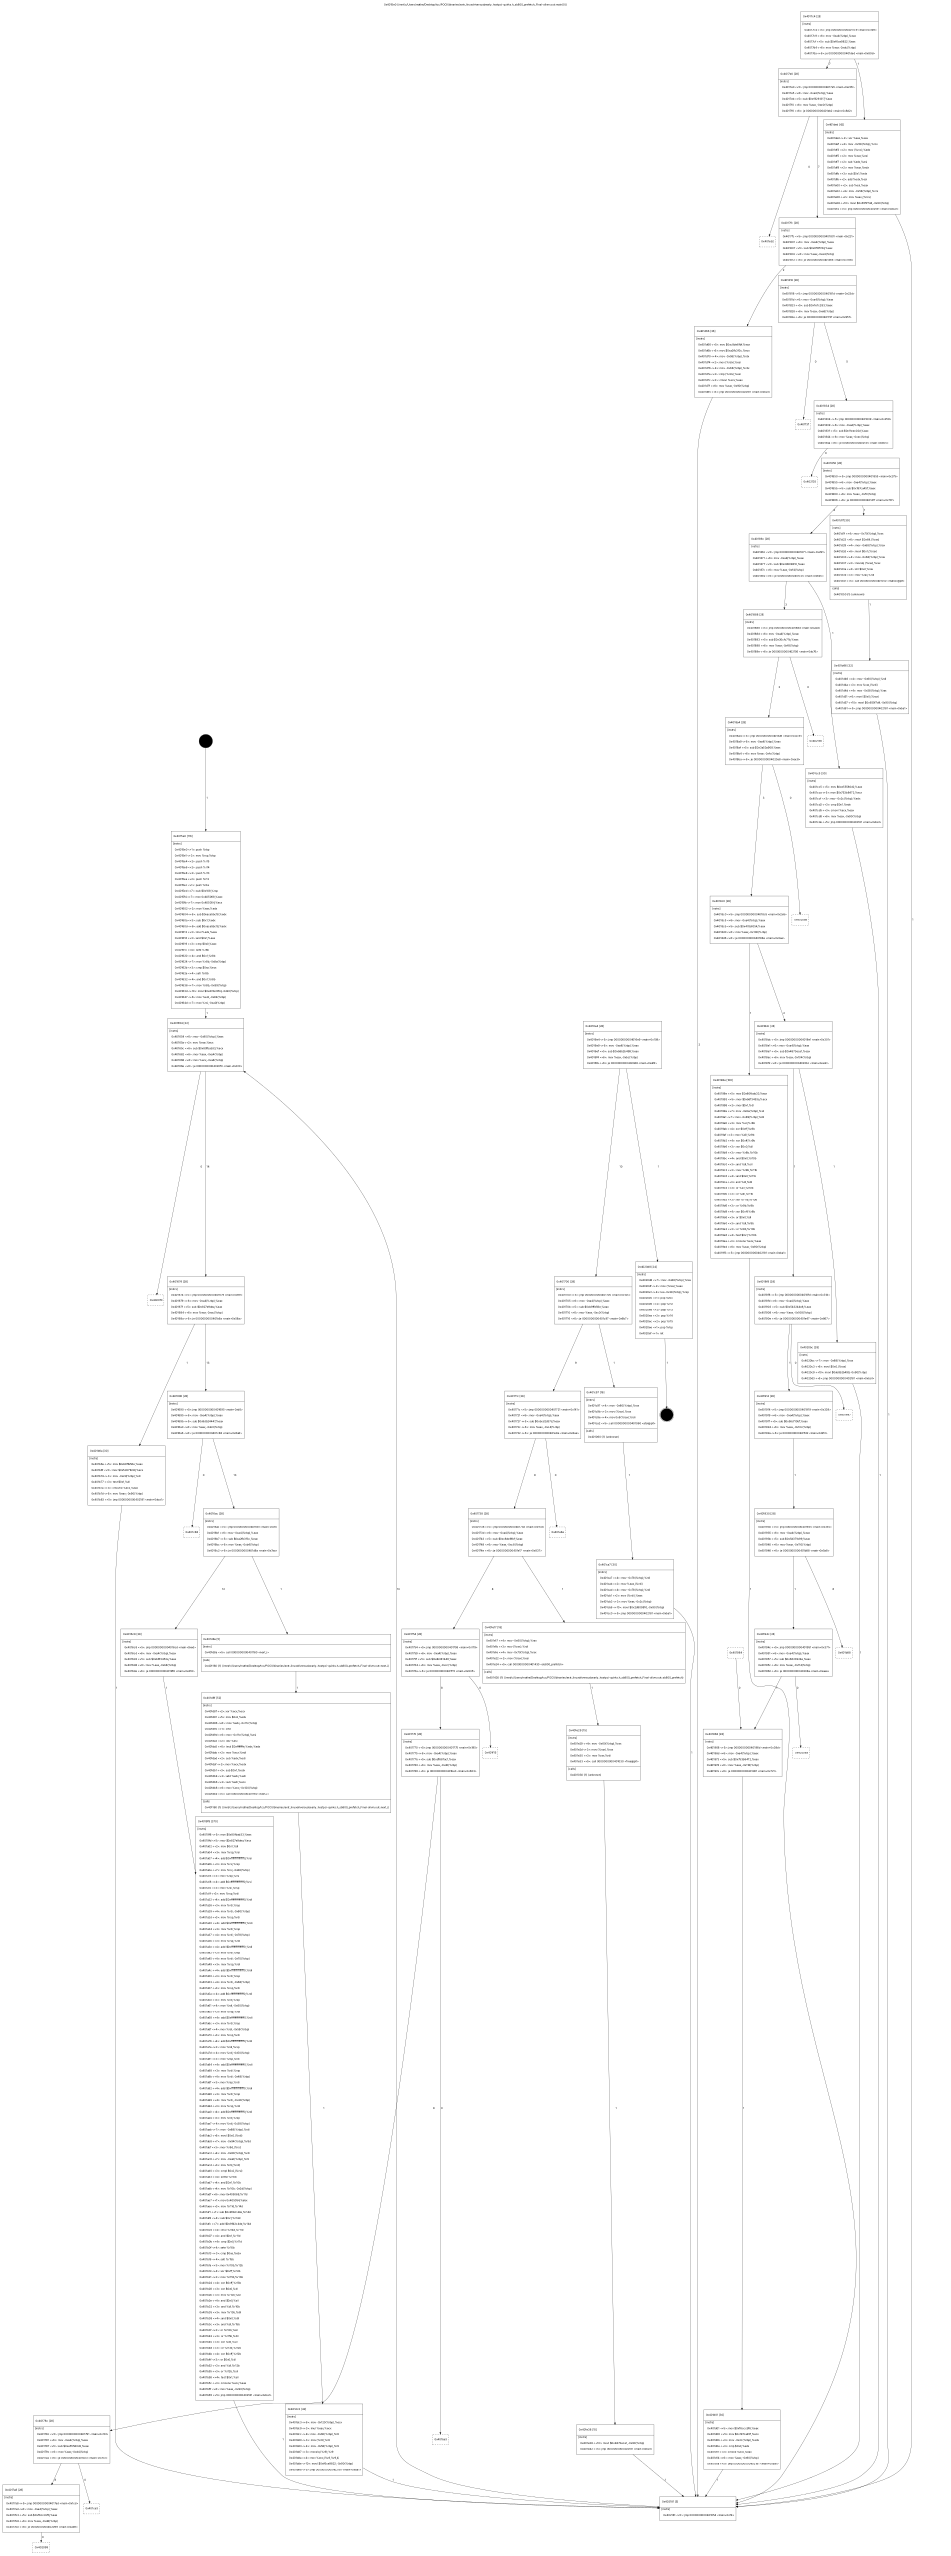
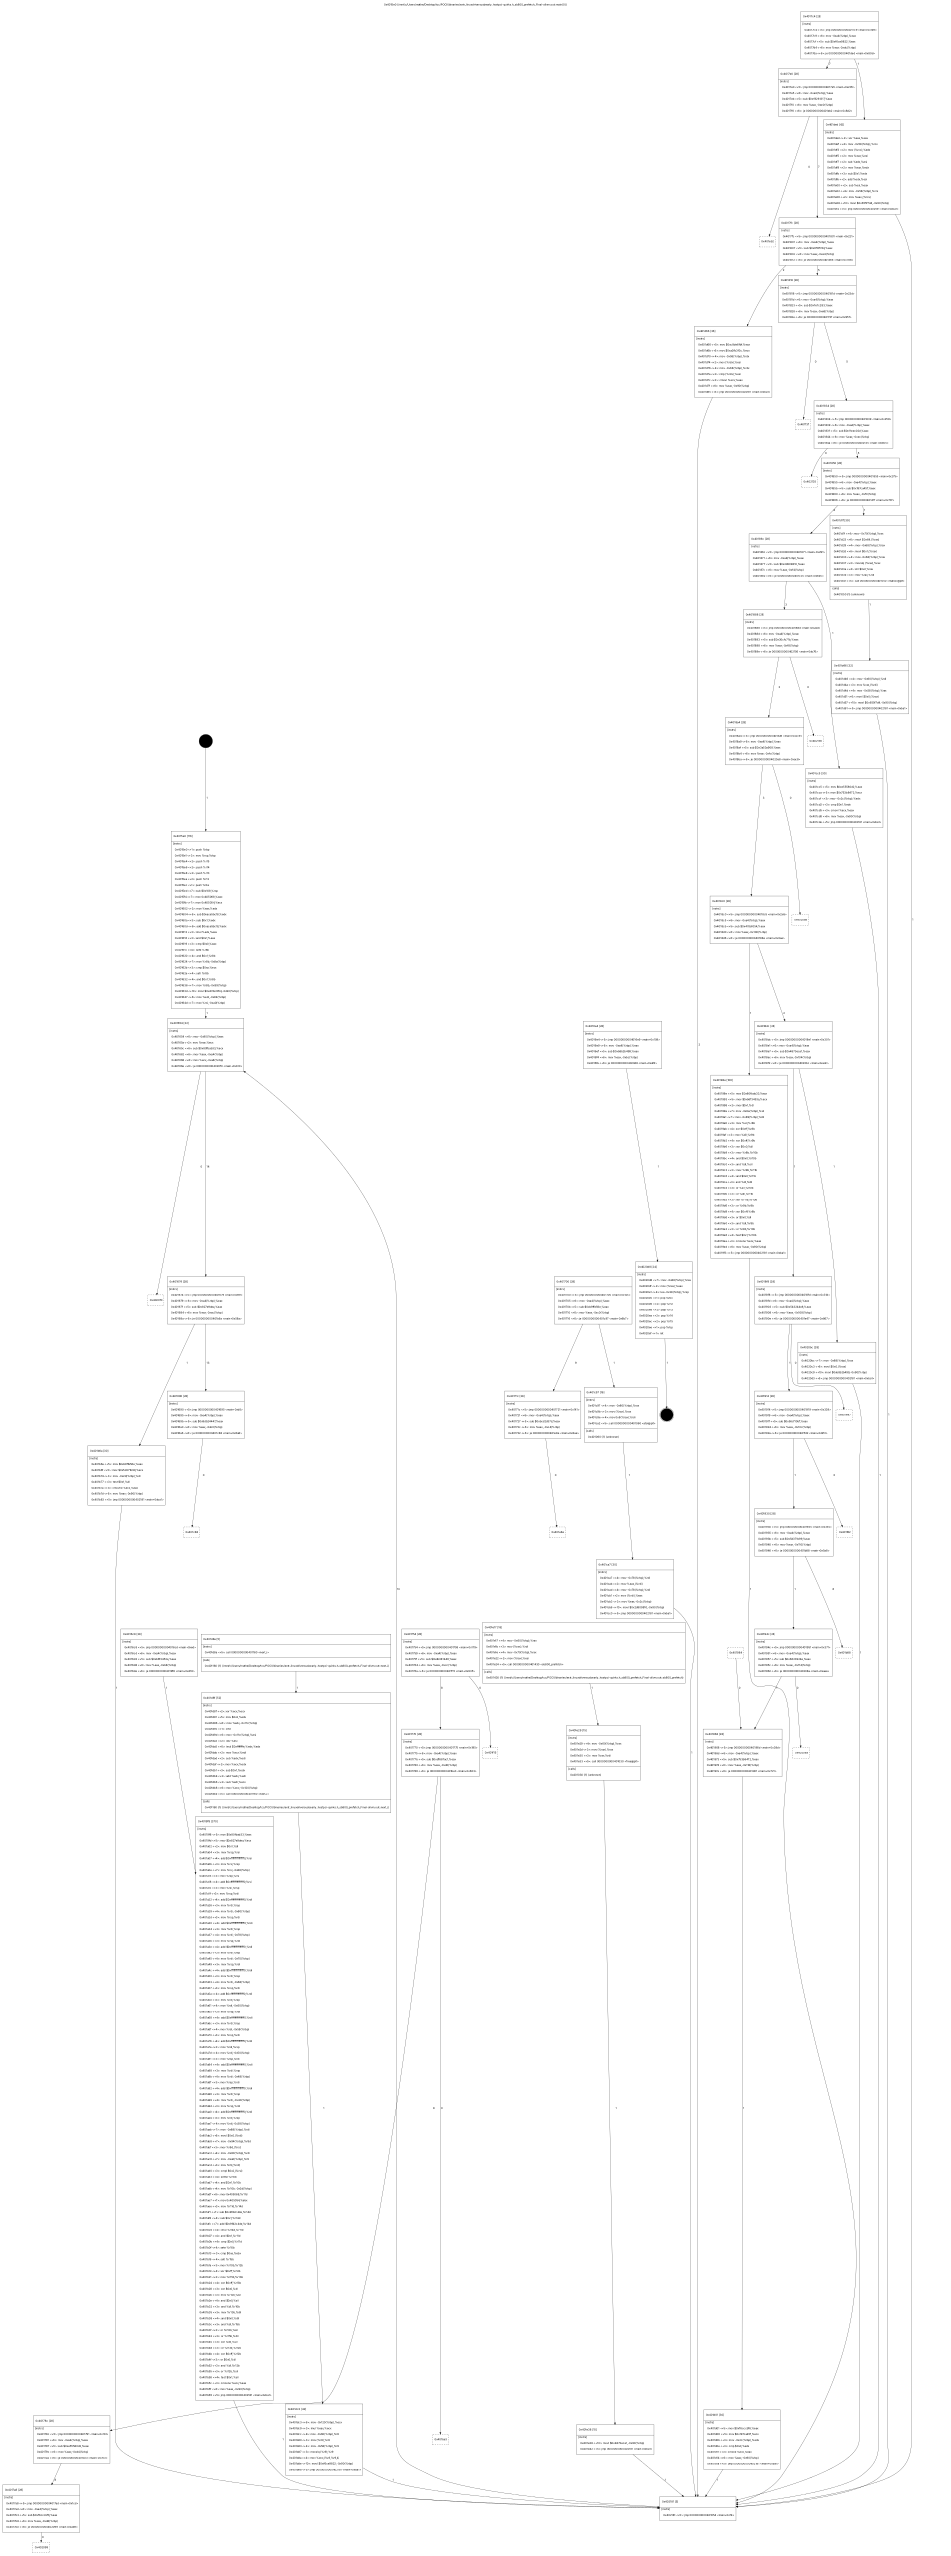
edge "0x4017fc [28]" -> "0x401818 [28]": added, label "5"
edge "0x401834 [28]" -> "0x401850 [28]": added, label "5"
edge "0x4016e4 [28]" -> "0x401700 [28]": removed, label "10"
node "0x4016ac [28]": removed
node "0x401738 [28]": removed
node "0x401fd2": added
node "0x401ce3": removed
